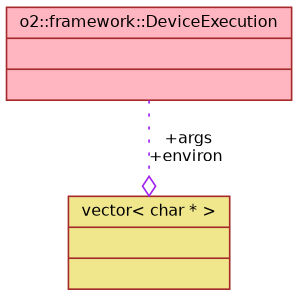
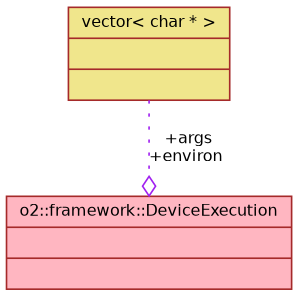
edge "o2::framework::DeviceExecution" -> "vector< char * >": reversed
